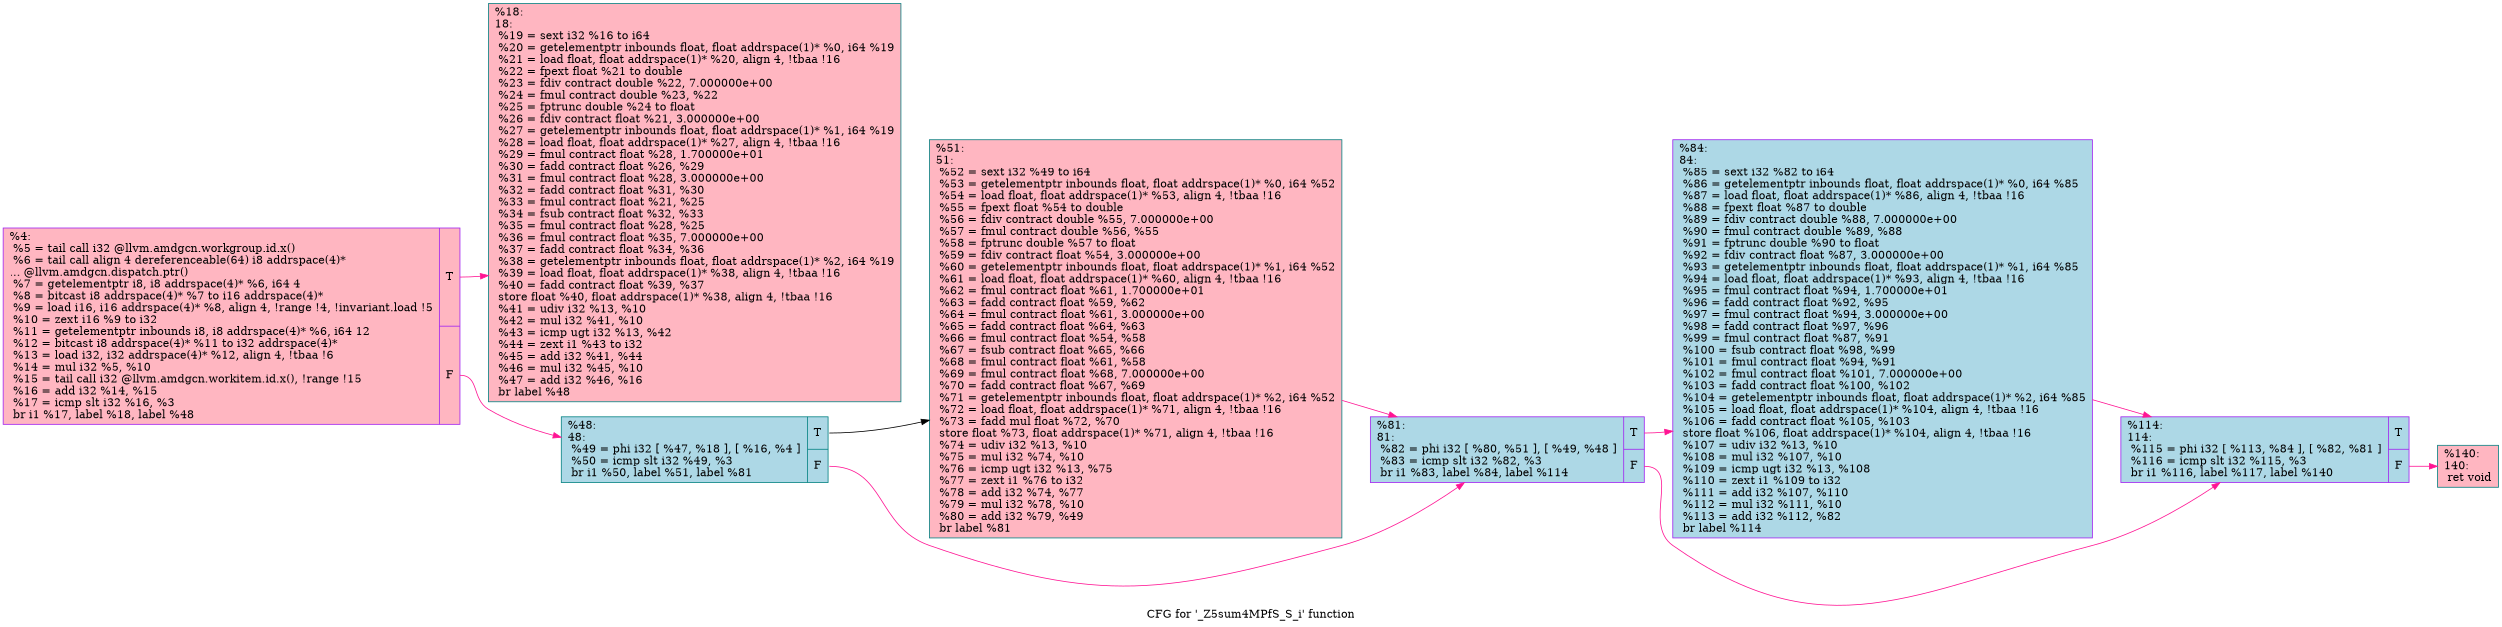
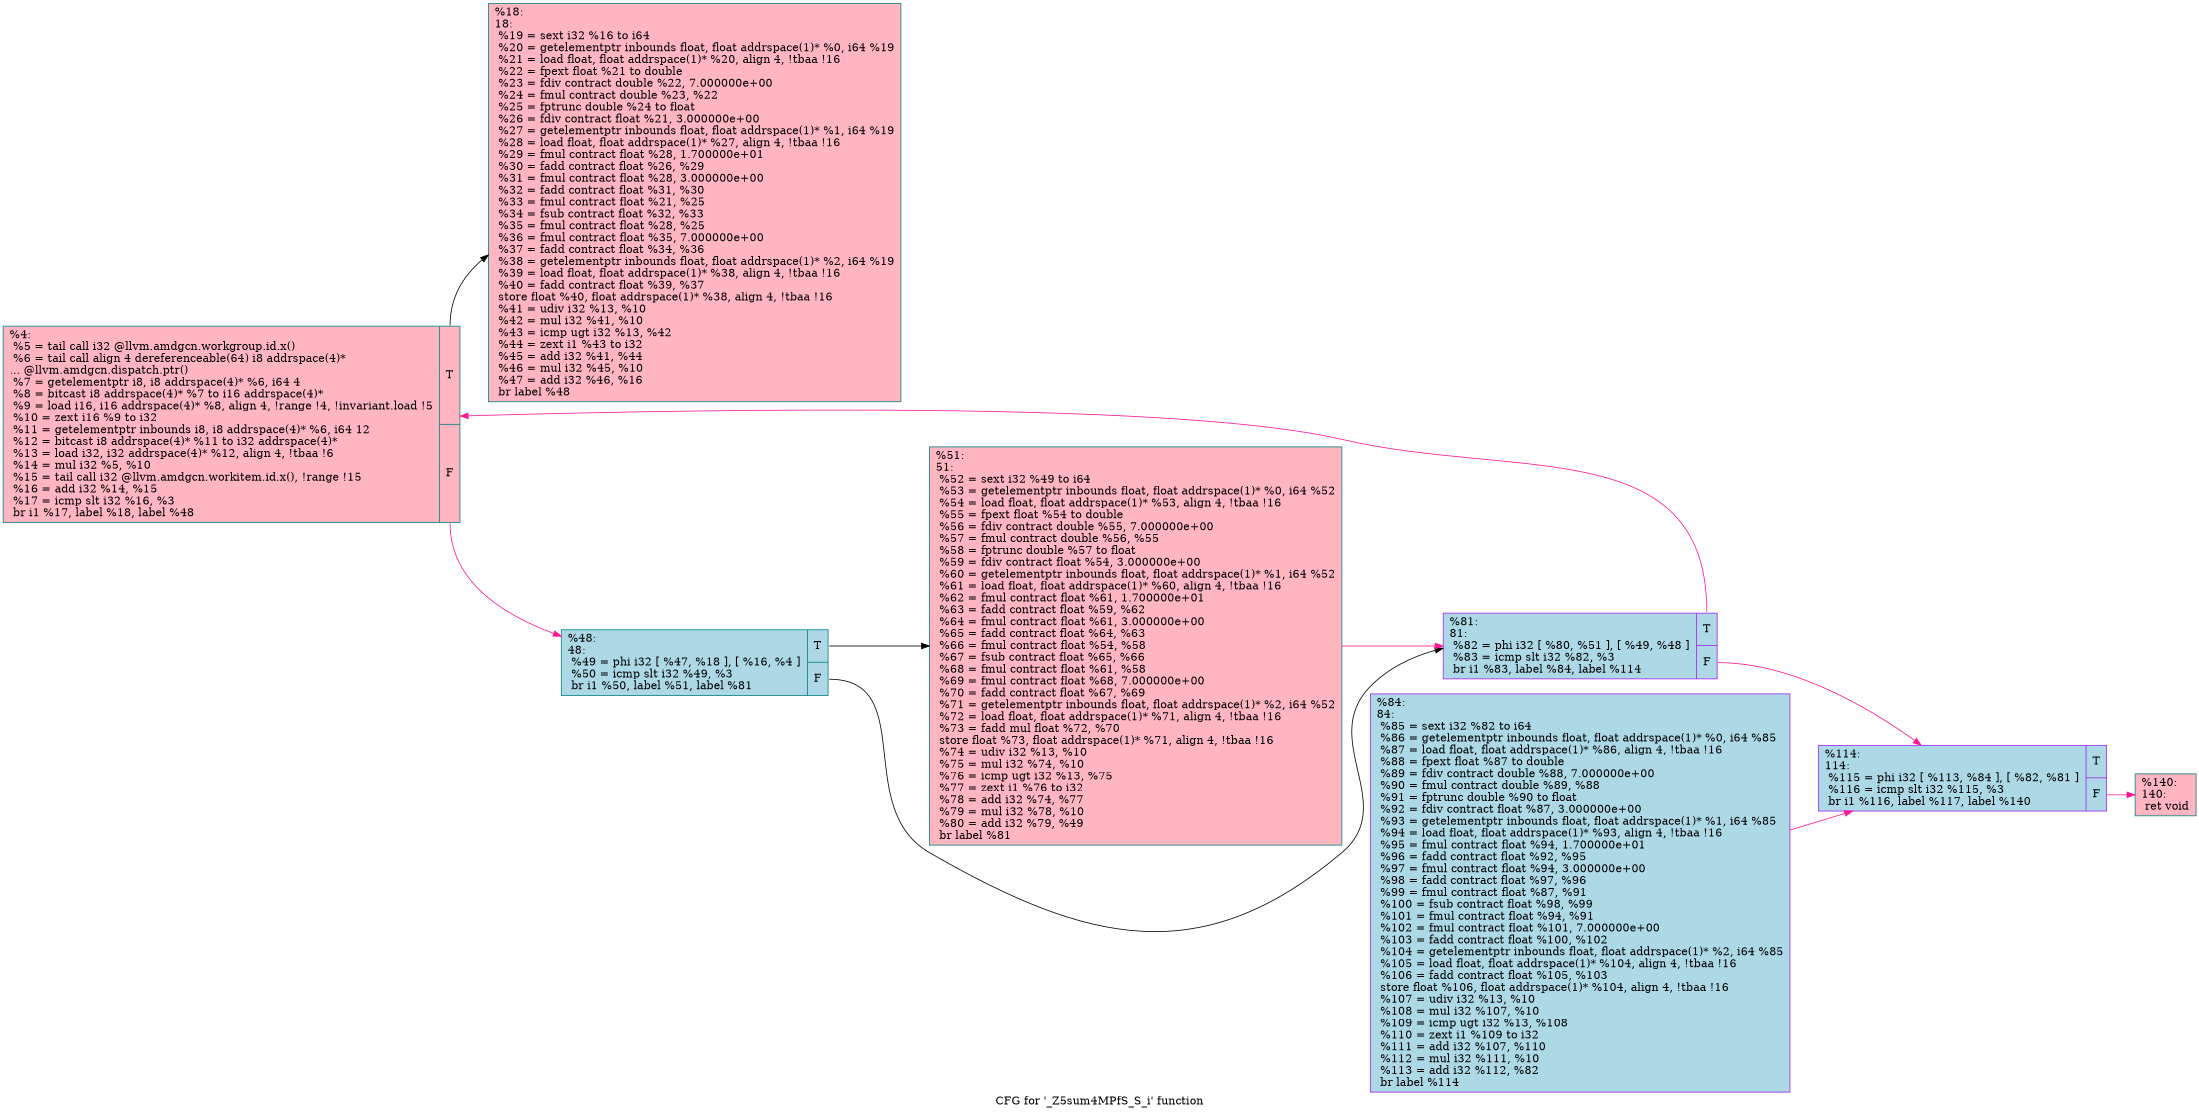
edge "%4:" -> "%18:": color deeppink -> black
node "%4:": color purple -> teal
edge "%81:" -> "%84:": now "%81:" -> "%4:"
edge "%48:" -> "%81:": color deeppink -> black
